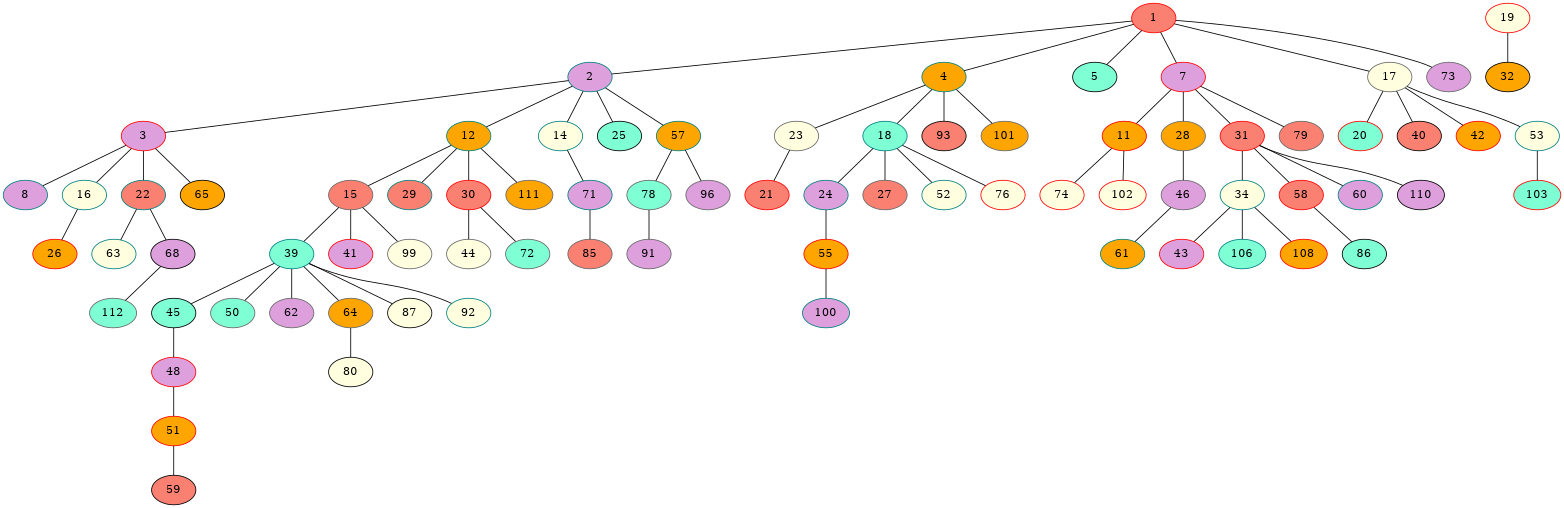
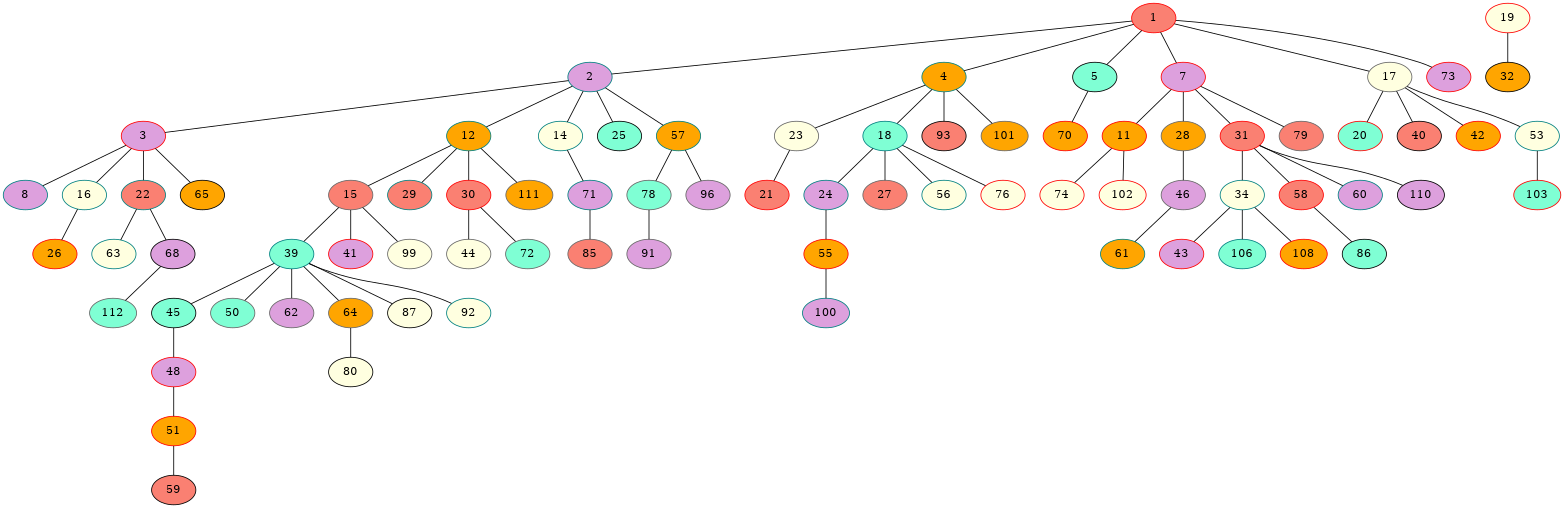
node "73": color gray40 -> red
node "70": added
node "52": label "52" -> "56"
